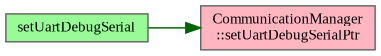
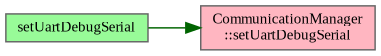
node "CommunicationManager ::setUartDebugSerialPtr": label "CommunicationManager ::setUartDebugSerialPtr" -> "CommunicationManager ::setUartDebugSerial"
